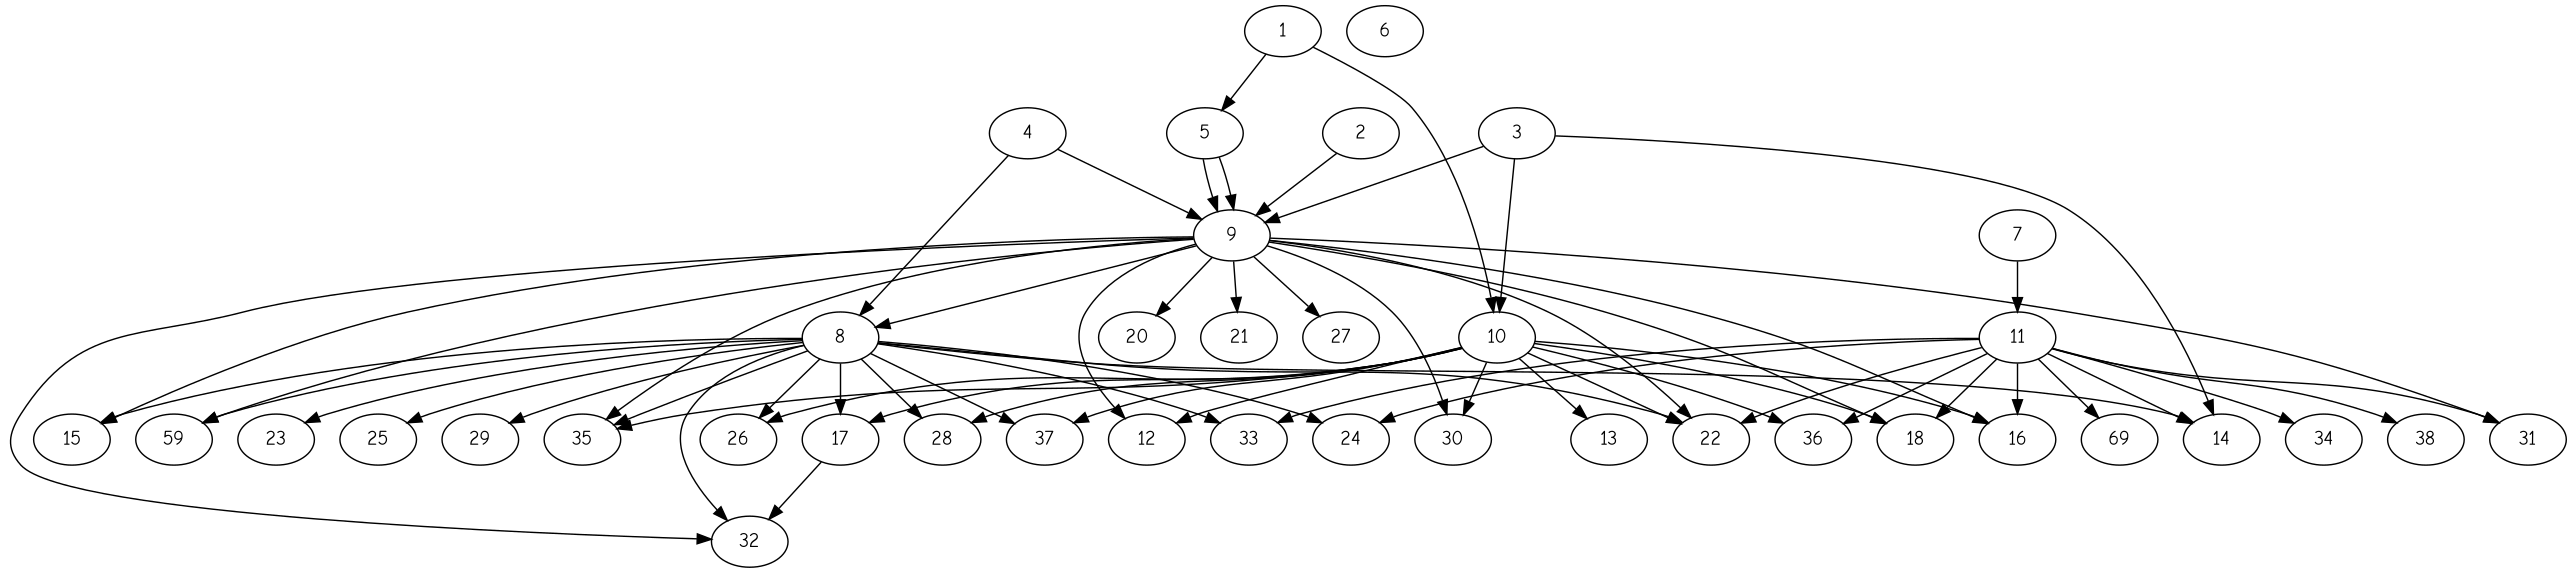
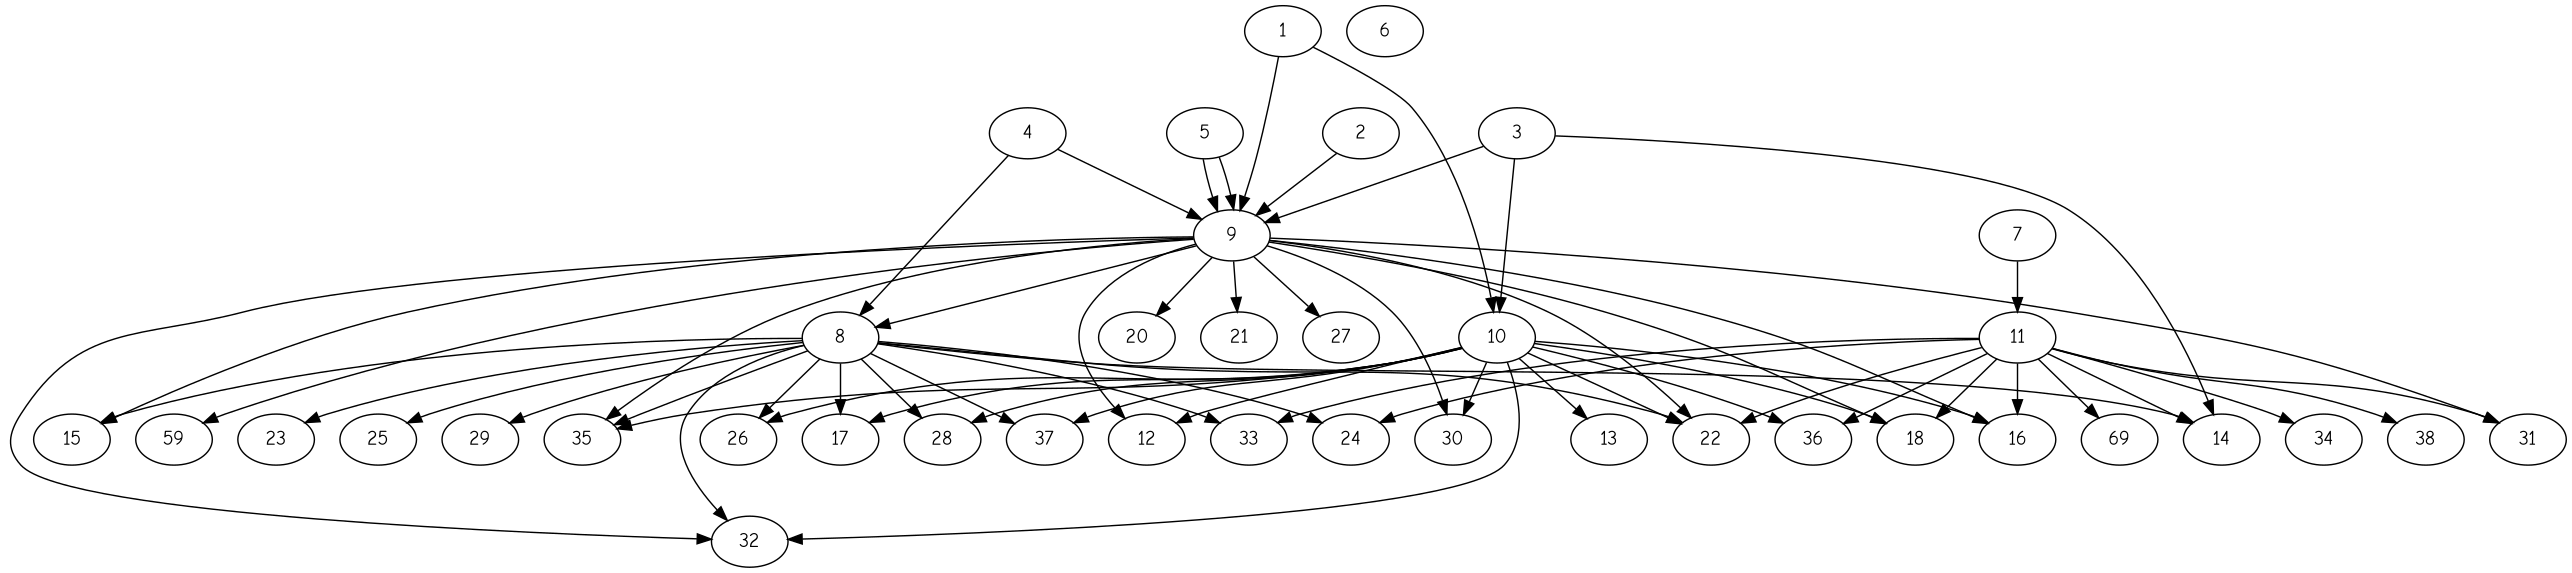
edge "1" -> "5": now "1" -> "9"
edge "8" -> "59": removed
edge "17" -> "32": now "10" -> "32"
